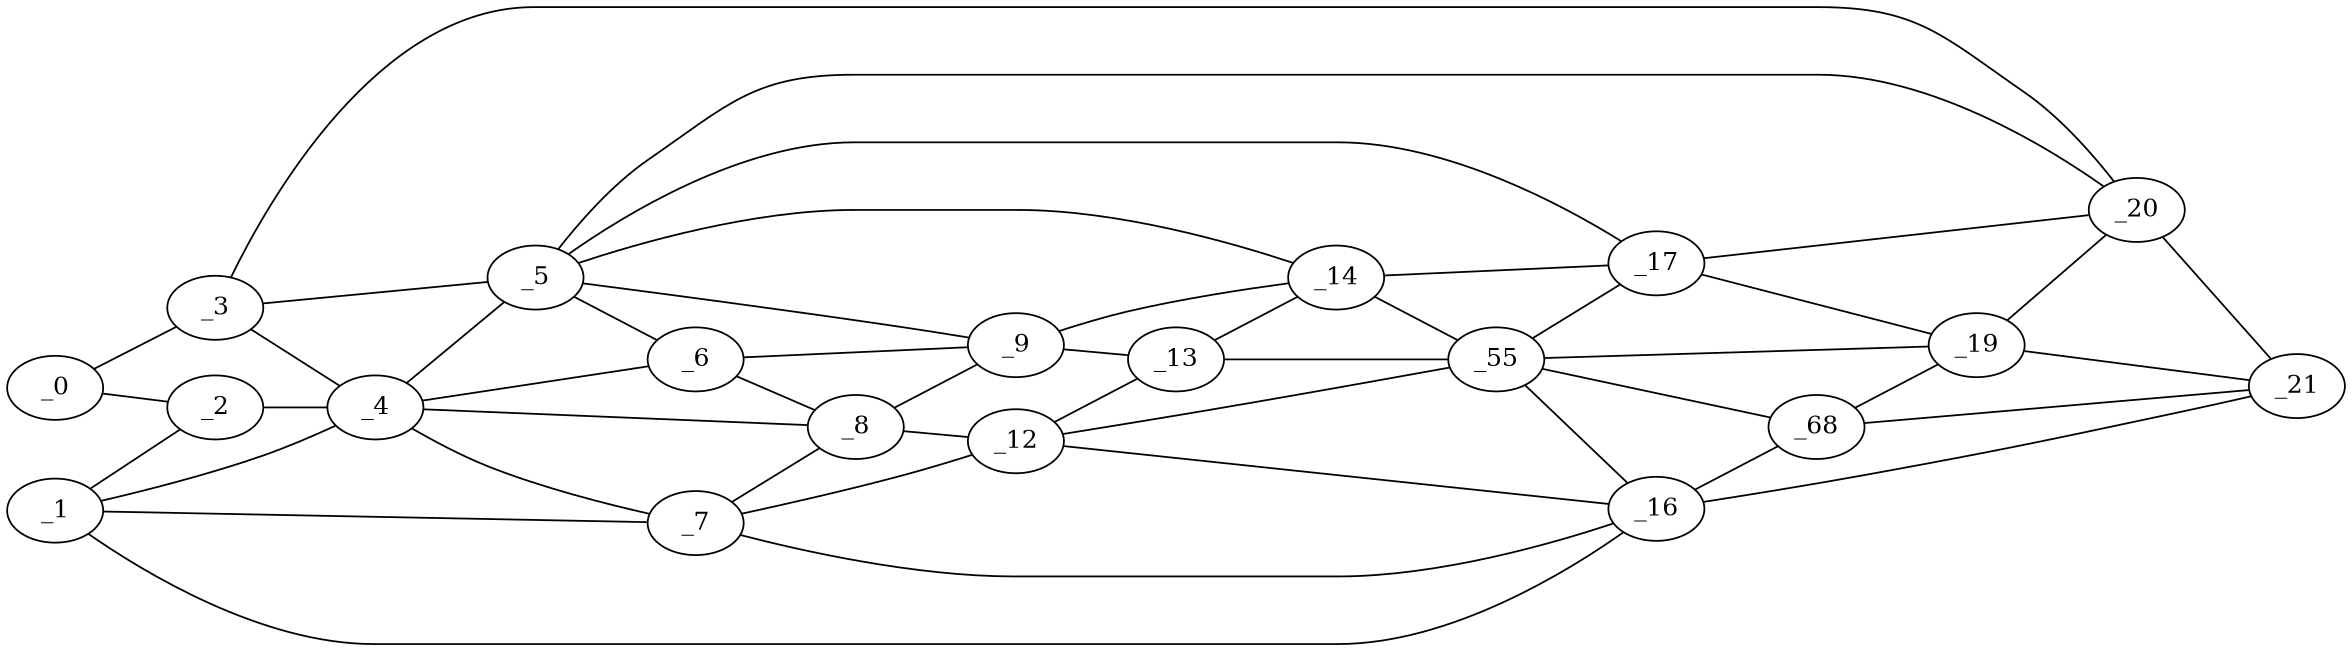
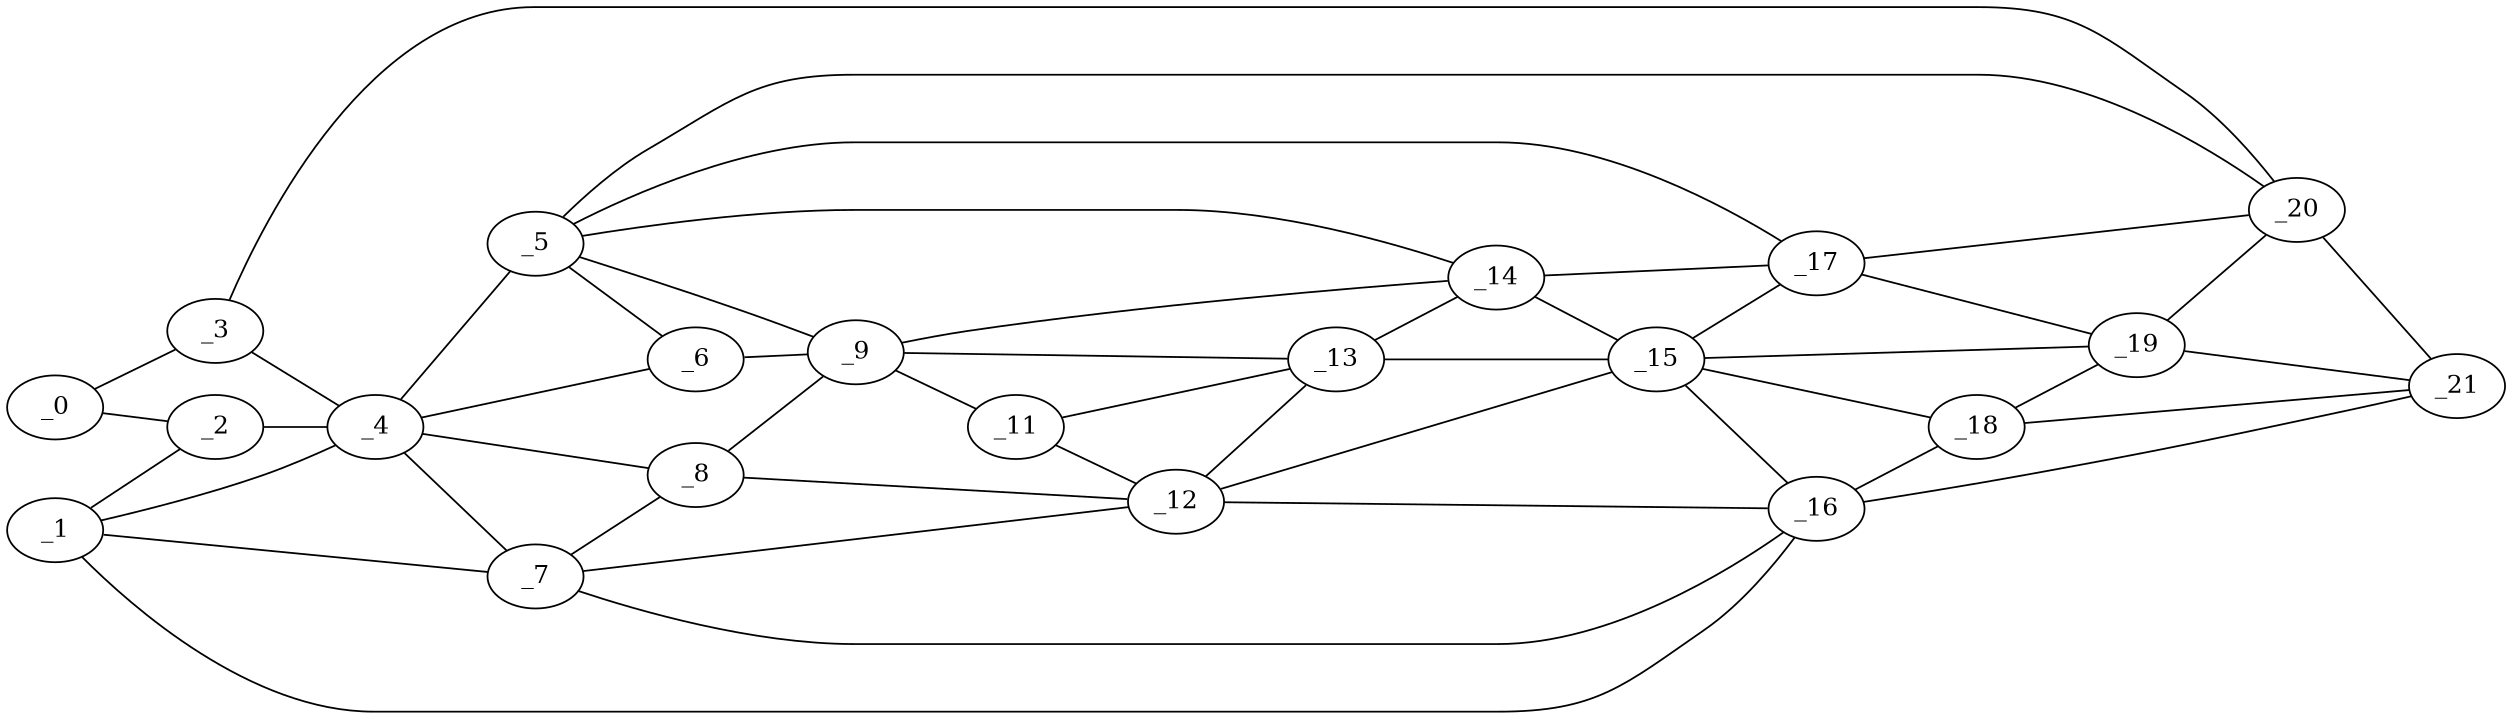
edge "_5" -- "_3": removed
node "_55": label "_55" -> "_15"
edge "_6" -- "_8": removed
node "_11": added
node "_68": label "_68" -> "_18"
